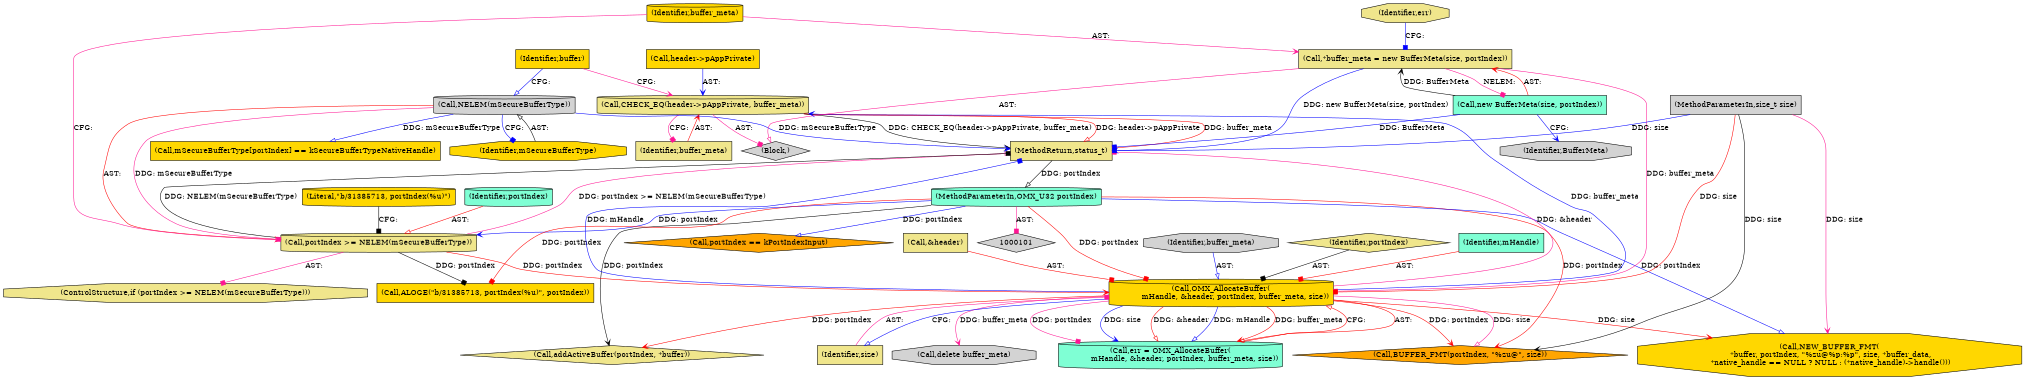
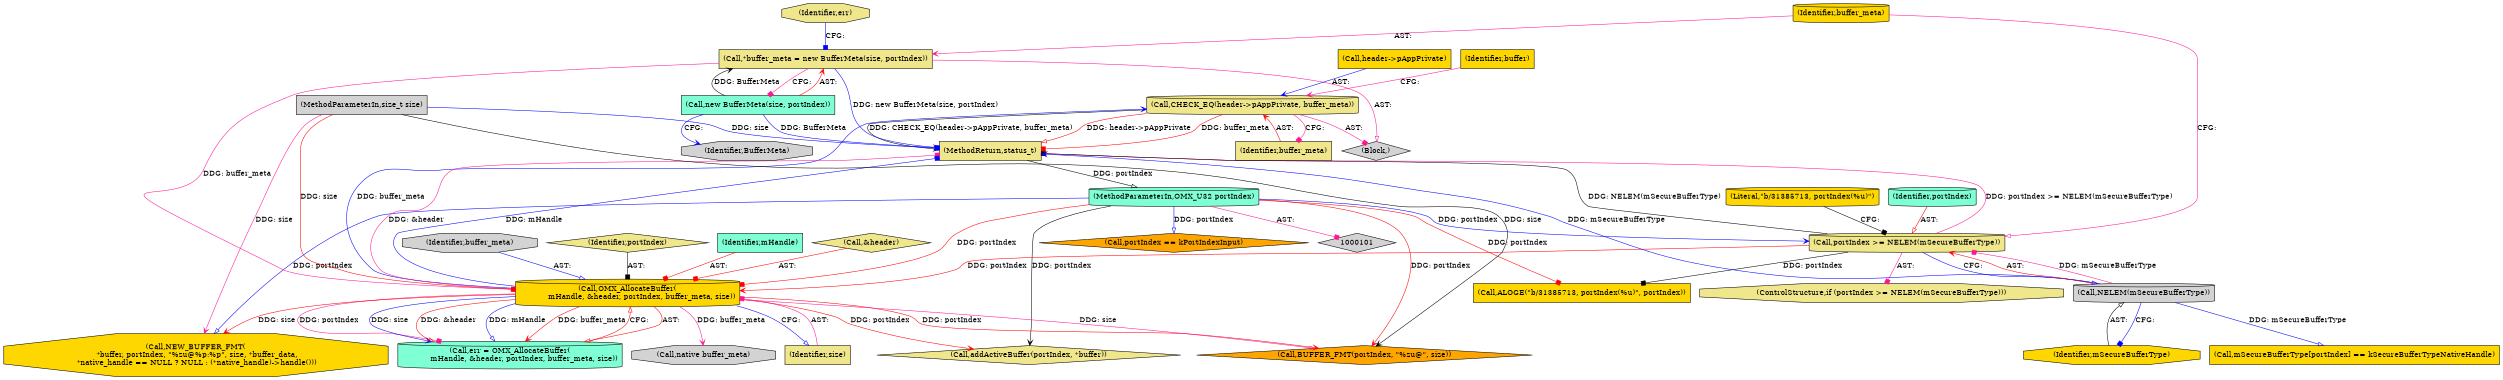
edge "(Identifier,buffer)" -> "(Call,NELEM(mSecureBufferType))": now "(Call,portIndex >= NELEM(mSecureBufferType))" -> "(Call,NELEM(mSecureBufferType))"
edge "(Call,*buffer_meta = new BufferMeta(size, portIndex))" -> "(Call,new BufferMeta(size, portIndex))": label "NELEM: " -> "CFG: "
node "(Call,&header)": shape box -> diamond
node "(Call,delete buffer_meta)": label "(Call,delete buffer_meta)" -> "(Call,native buffer_meta)"
